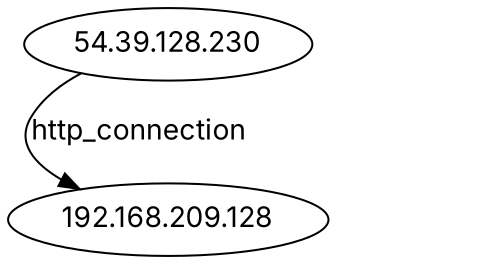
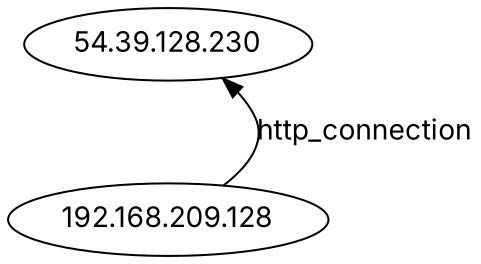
edge "54.39.128.230" -> "192.168.209.128": reversed
